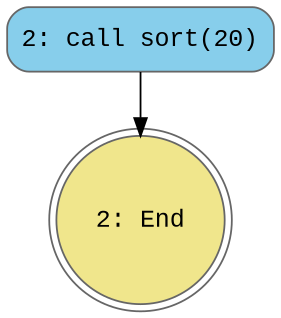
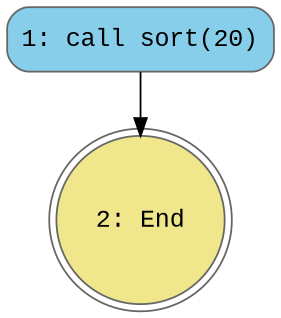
node "2: call sort(20)": label "2: call sort(20)" -> "1: call sort(20)"
